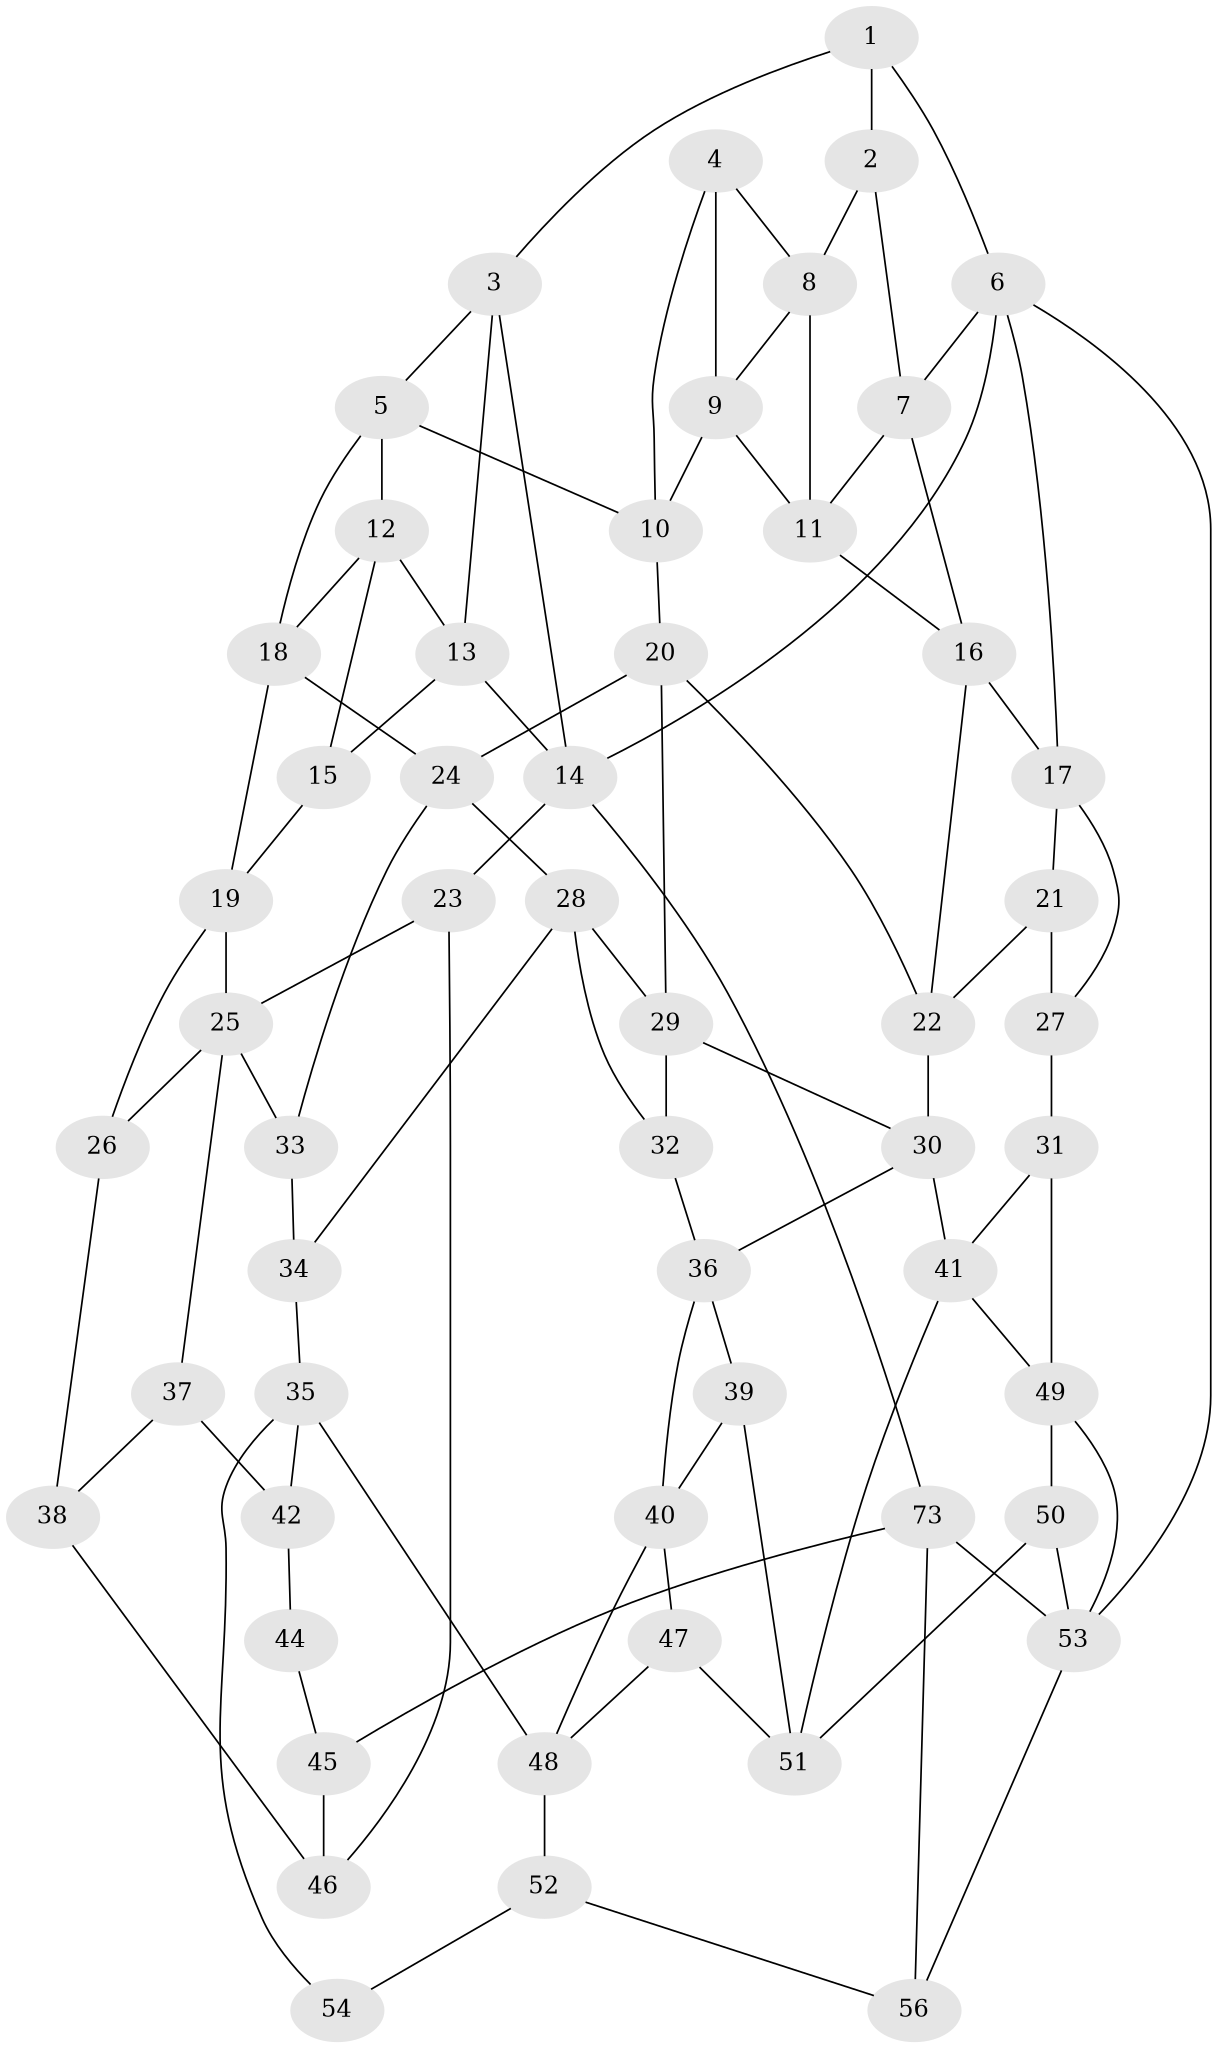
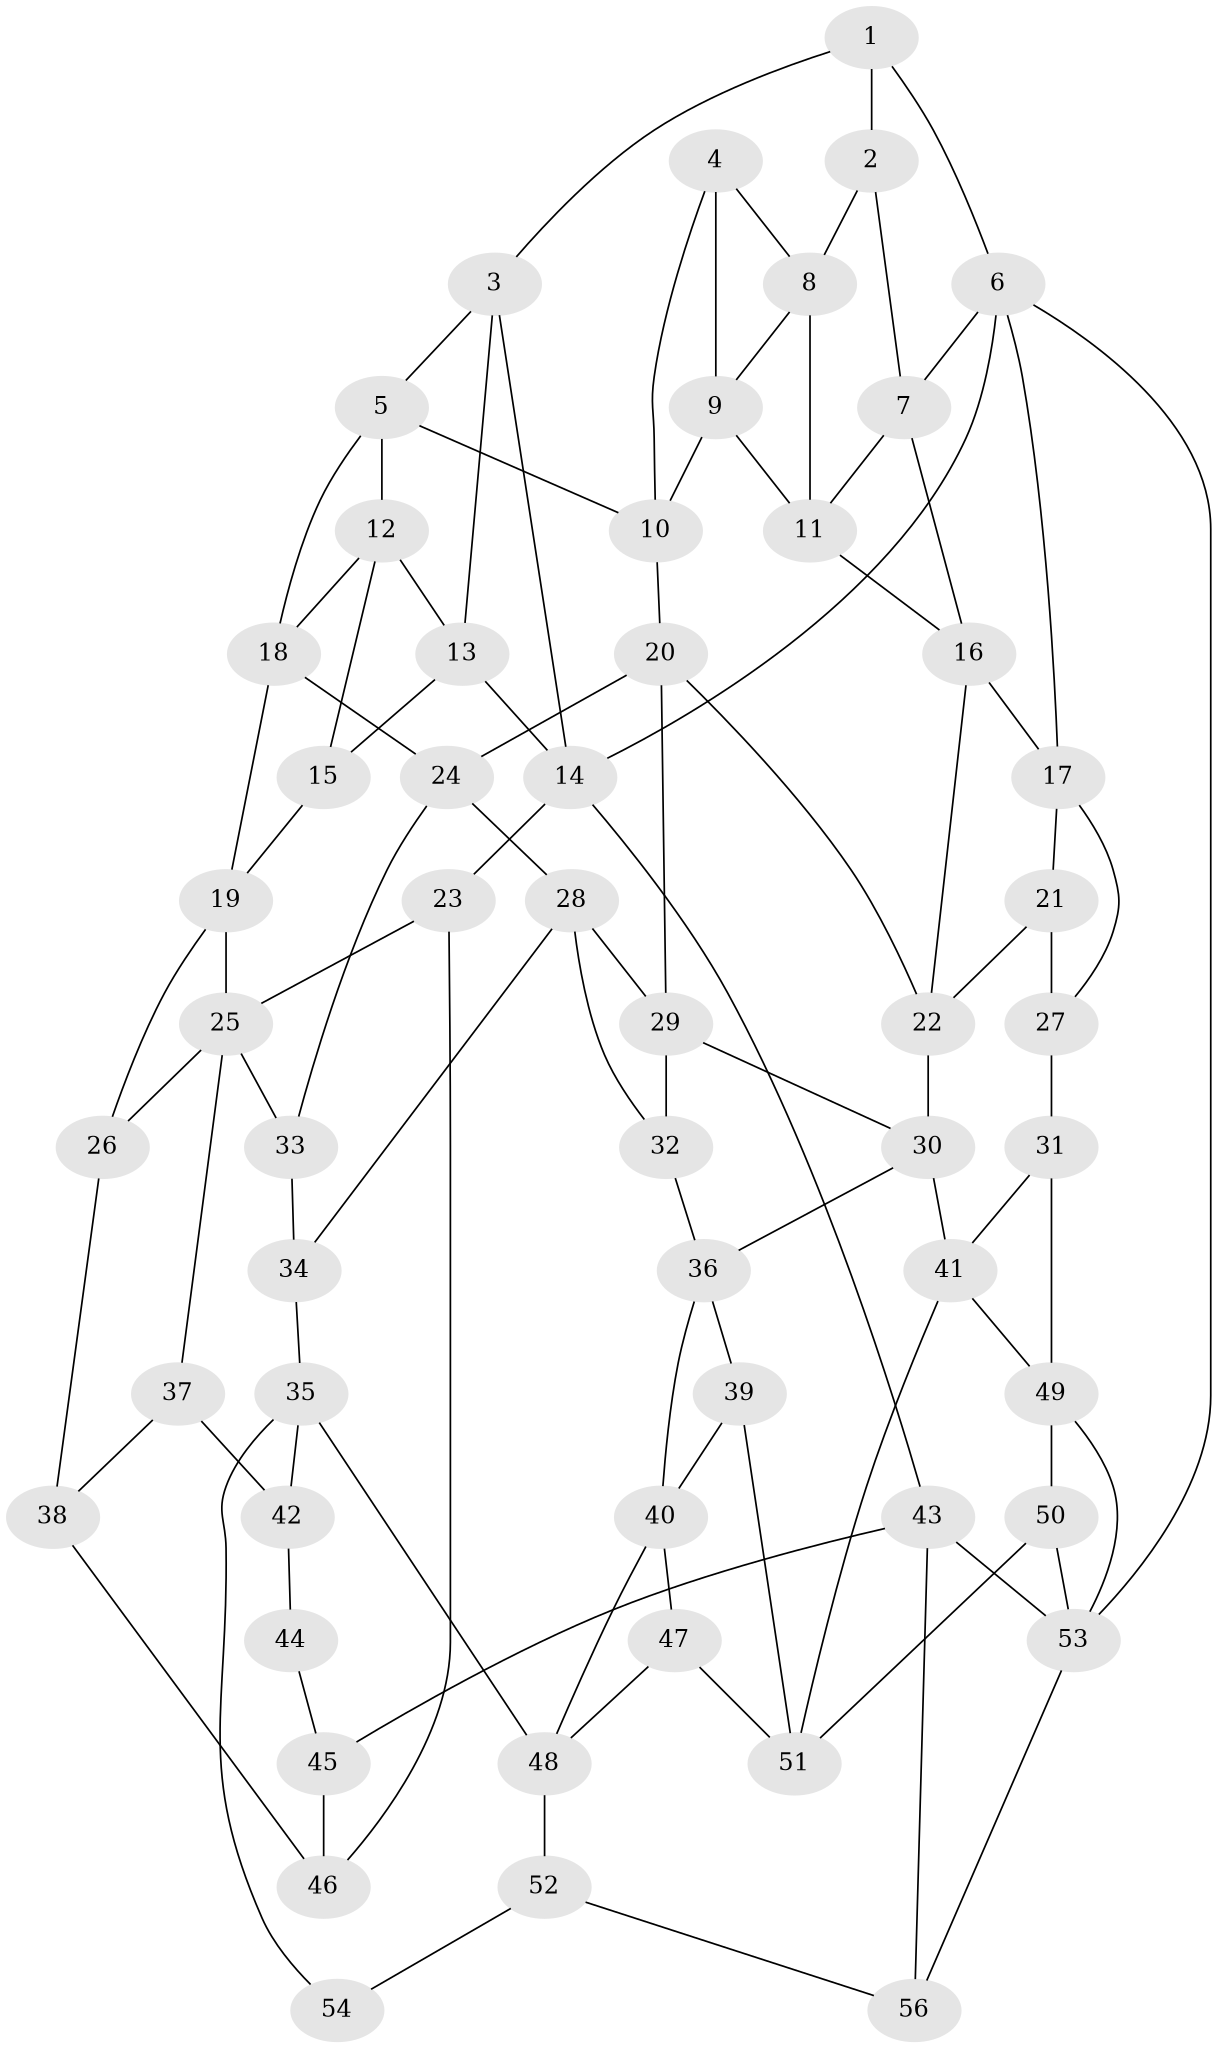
node "73": label "73" -> "43"
